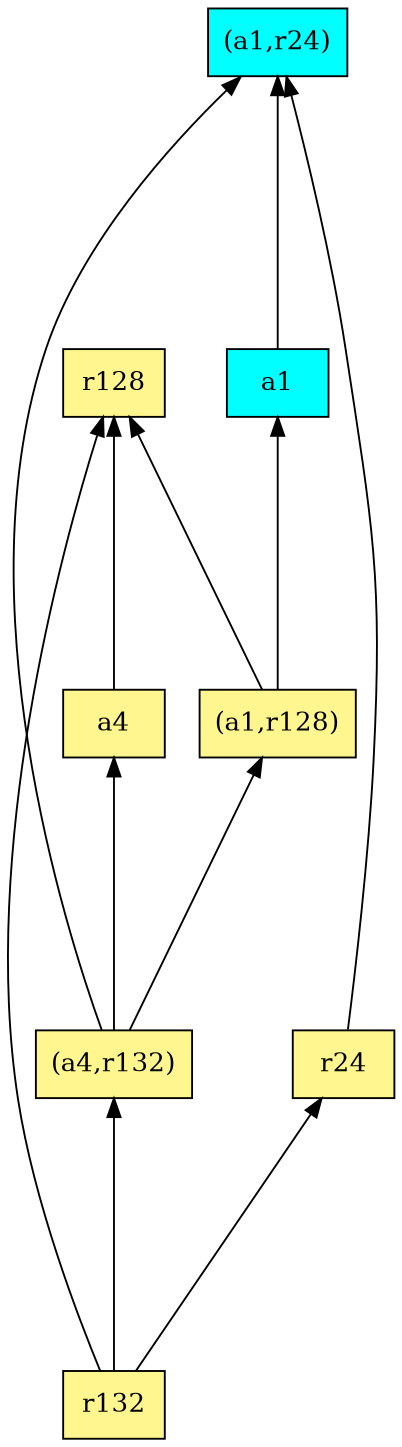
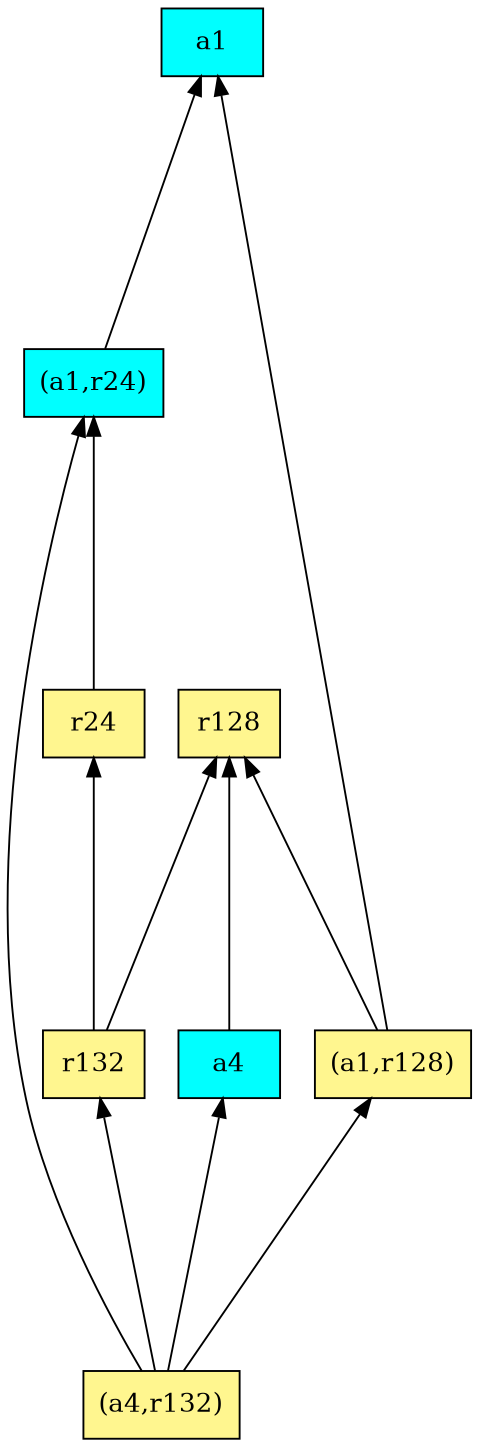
edge "a1" -> "(a1,r24)": reversed
node "a4": fillcolor khaki1 -> cyan
edge "r132" -> "(a4,r132)": reversed
